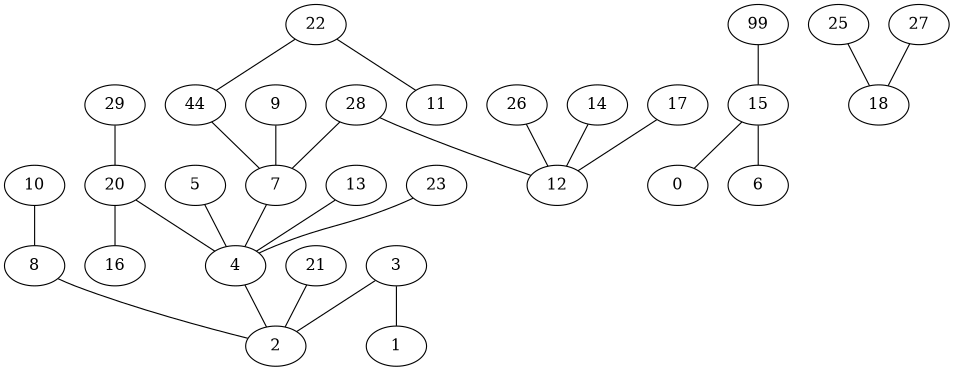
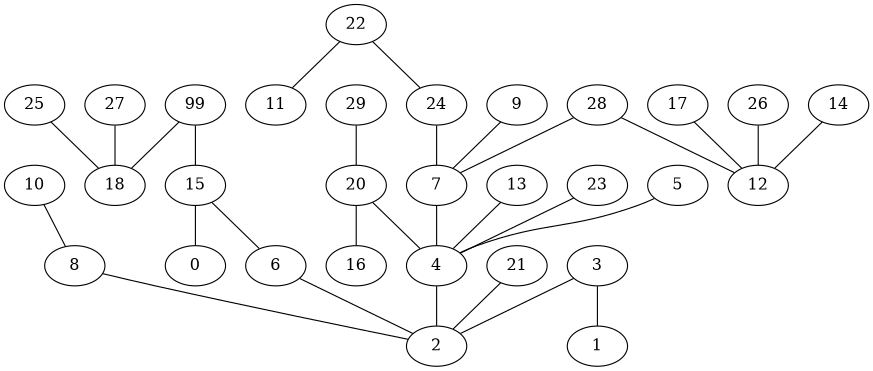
node "44": label "44" -> "24"
edge "99" -- "18": added
edge "6" -- "2": added
